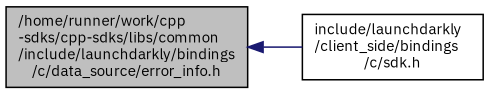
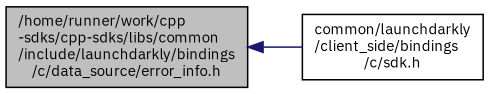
node "include/launchdarkly /client_side/bindings /c/sdk.h": label "include/launchdarkly /client_side/bindings /c/sdk.h" -> "common/launchdarkly /client_side/bindings /c/sdk.h"
